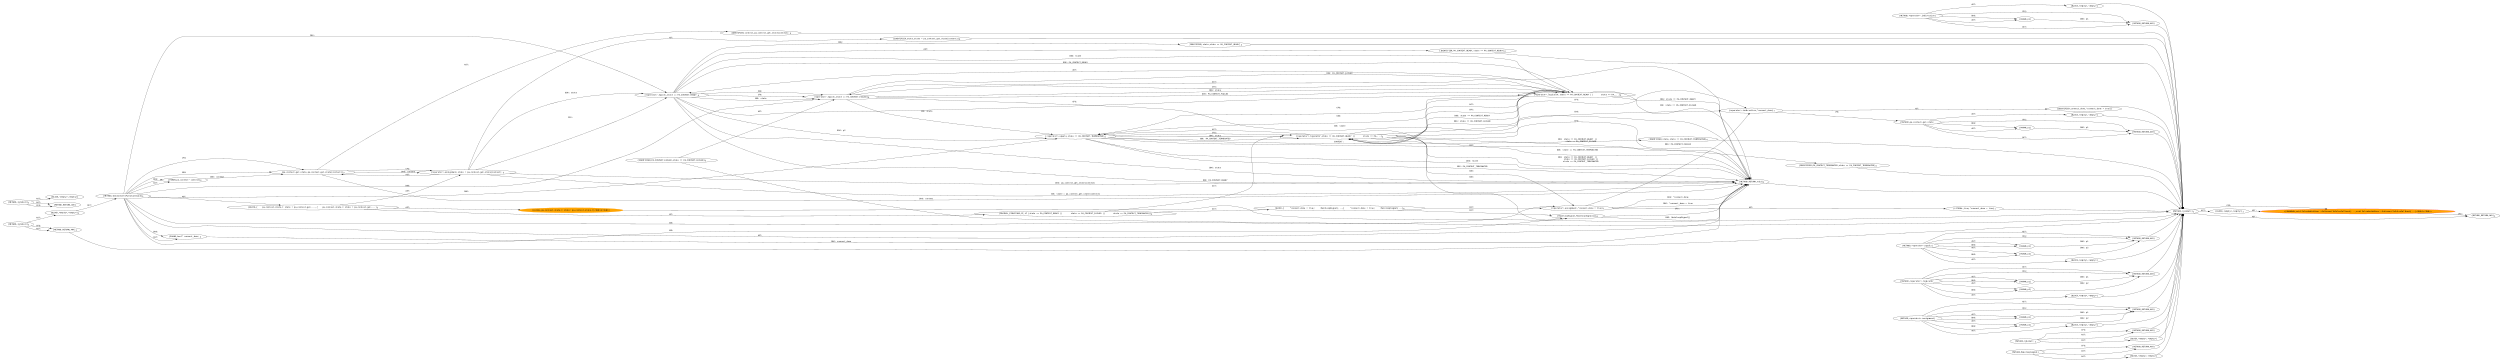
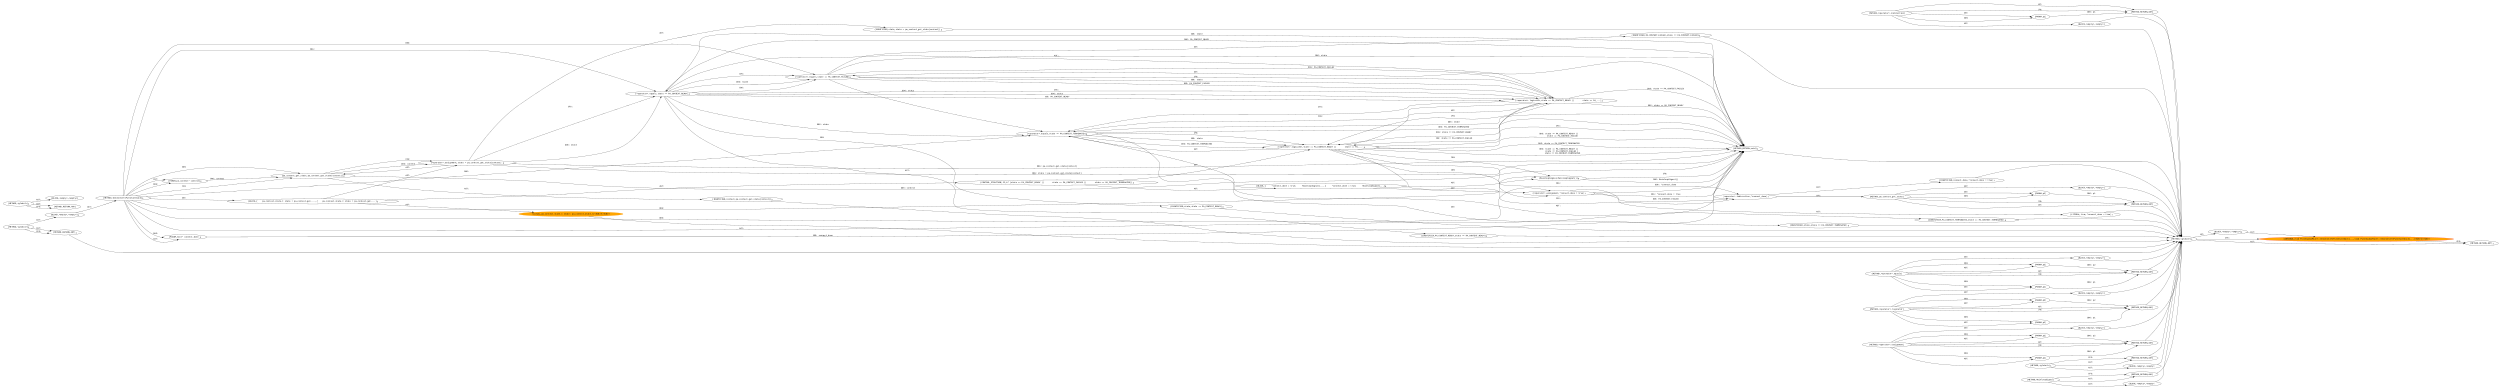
edge "(IDENTIFIER,PA_CONTEXT_FAILED,state == PA_CONTEXT_FAILED)" -> "(<operator>.equals,state == PA_CONTEXT_FAILED)": reversed
edge "(<operator>.equals,state == PA_CONTEXT_READY)" -> "(<operator>.equals,state == PA_CONTEXT_TERMINATED)": label "DDG: p2" -> "DDG: state"
edge "(<operator>.equals,state == PA_CONTEXT_TERMINATED)" -> "(IDENTIFIER,state,state == PA_CONTEXT_TERMINATED)": label "CONTEXT: " -> "AST: "
